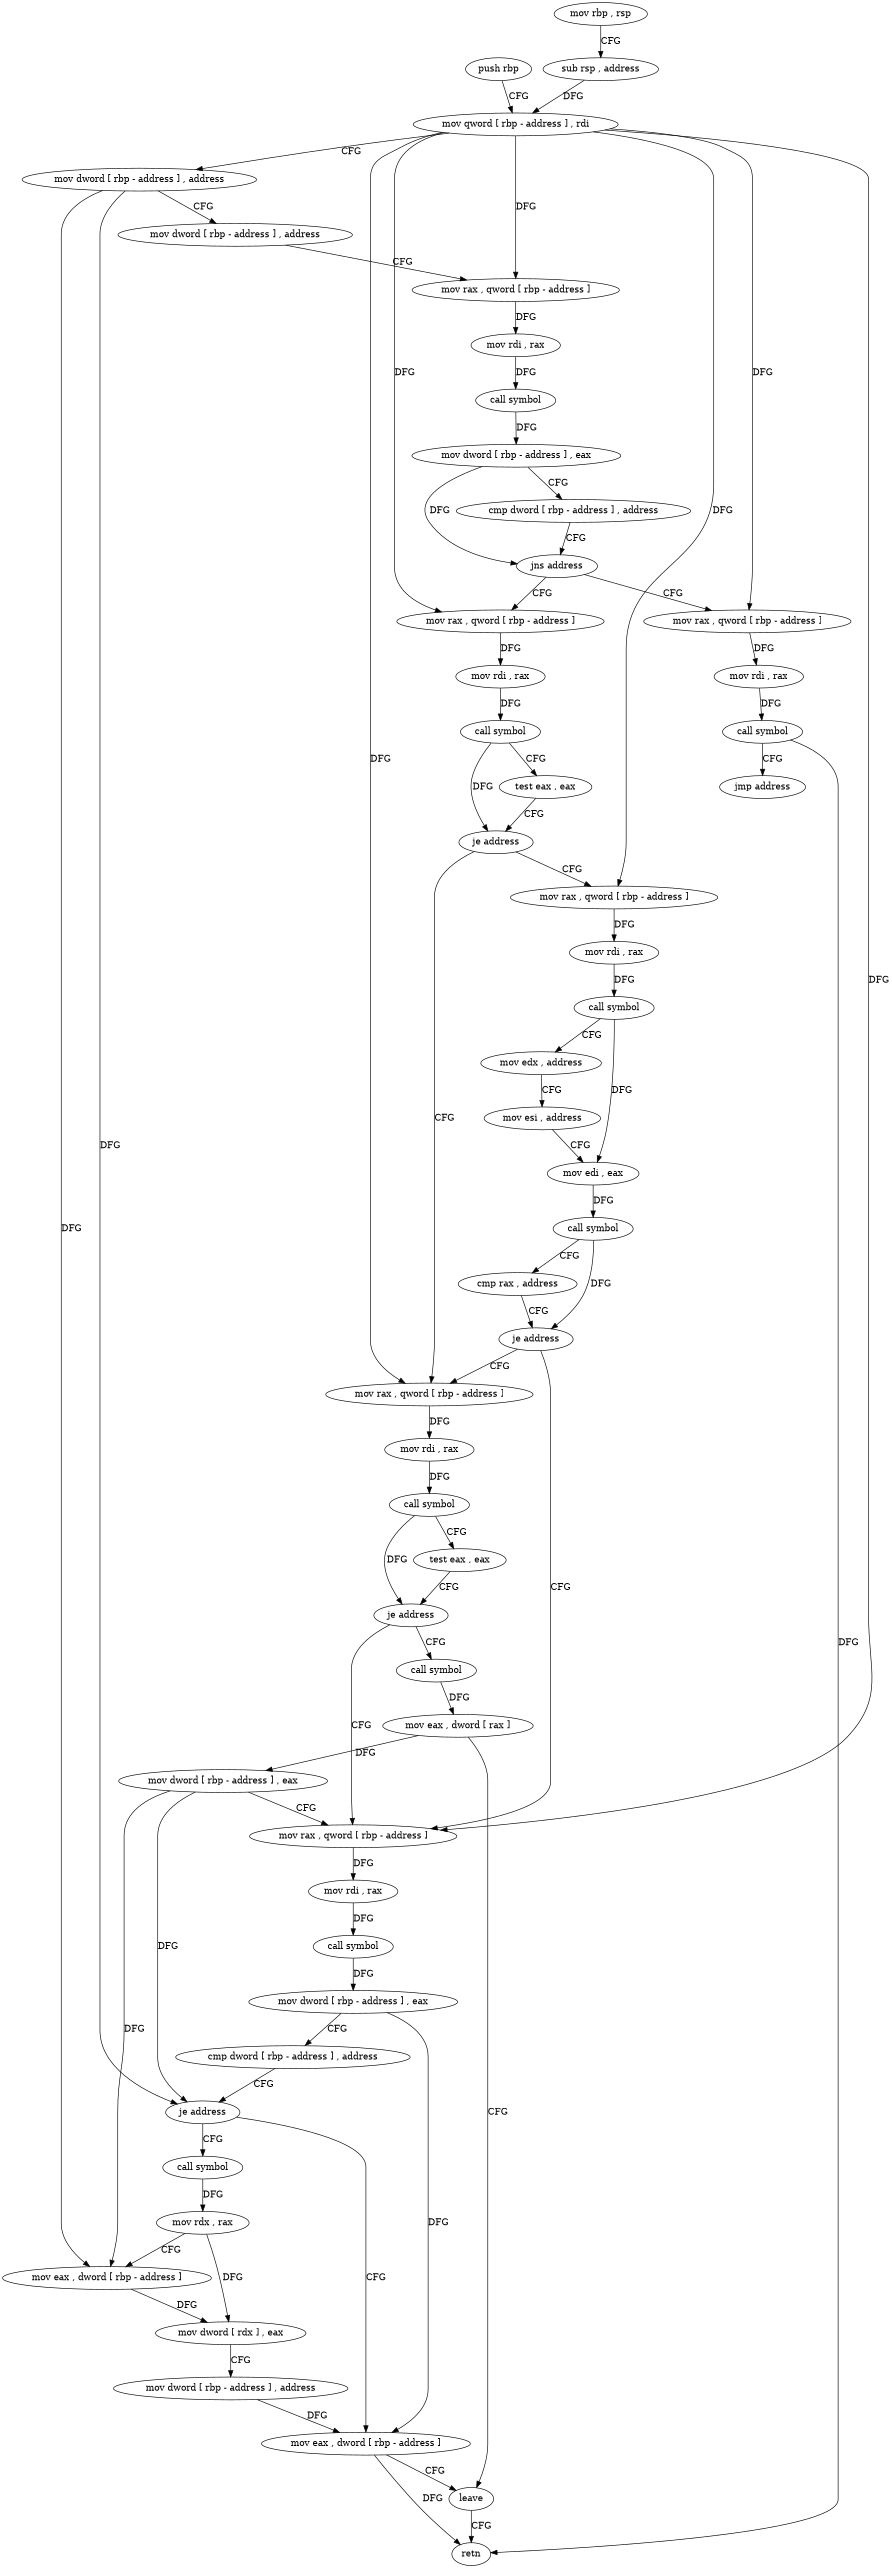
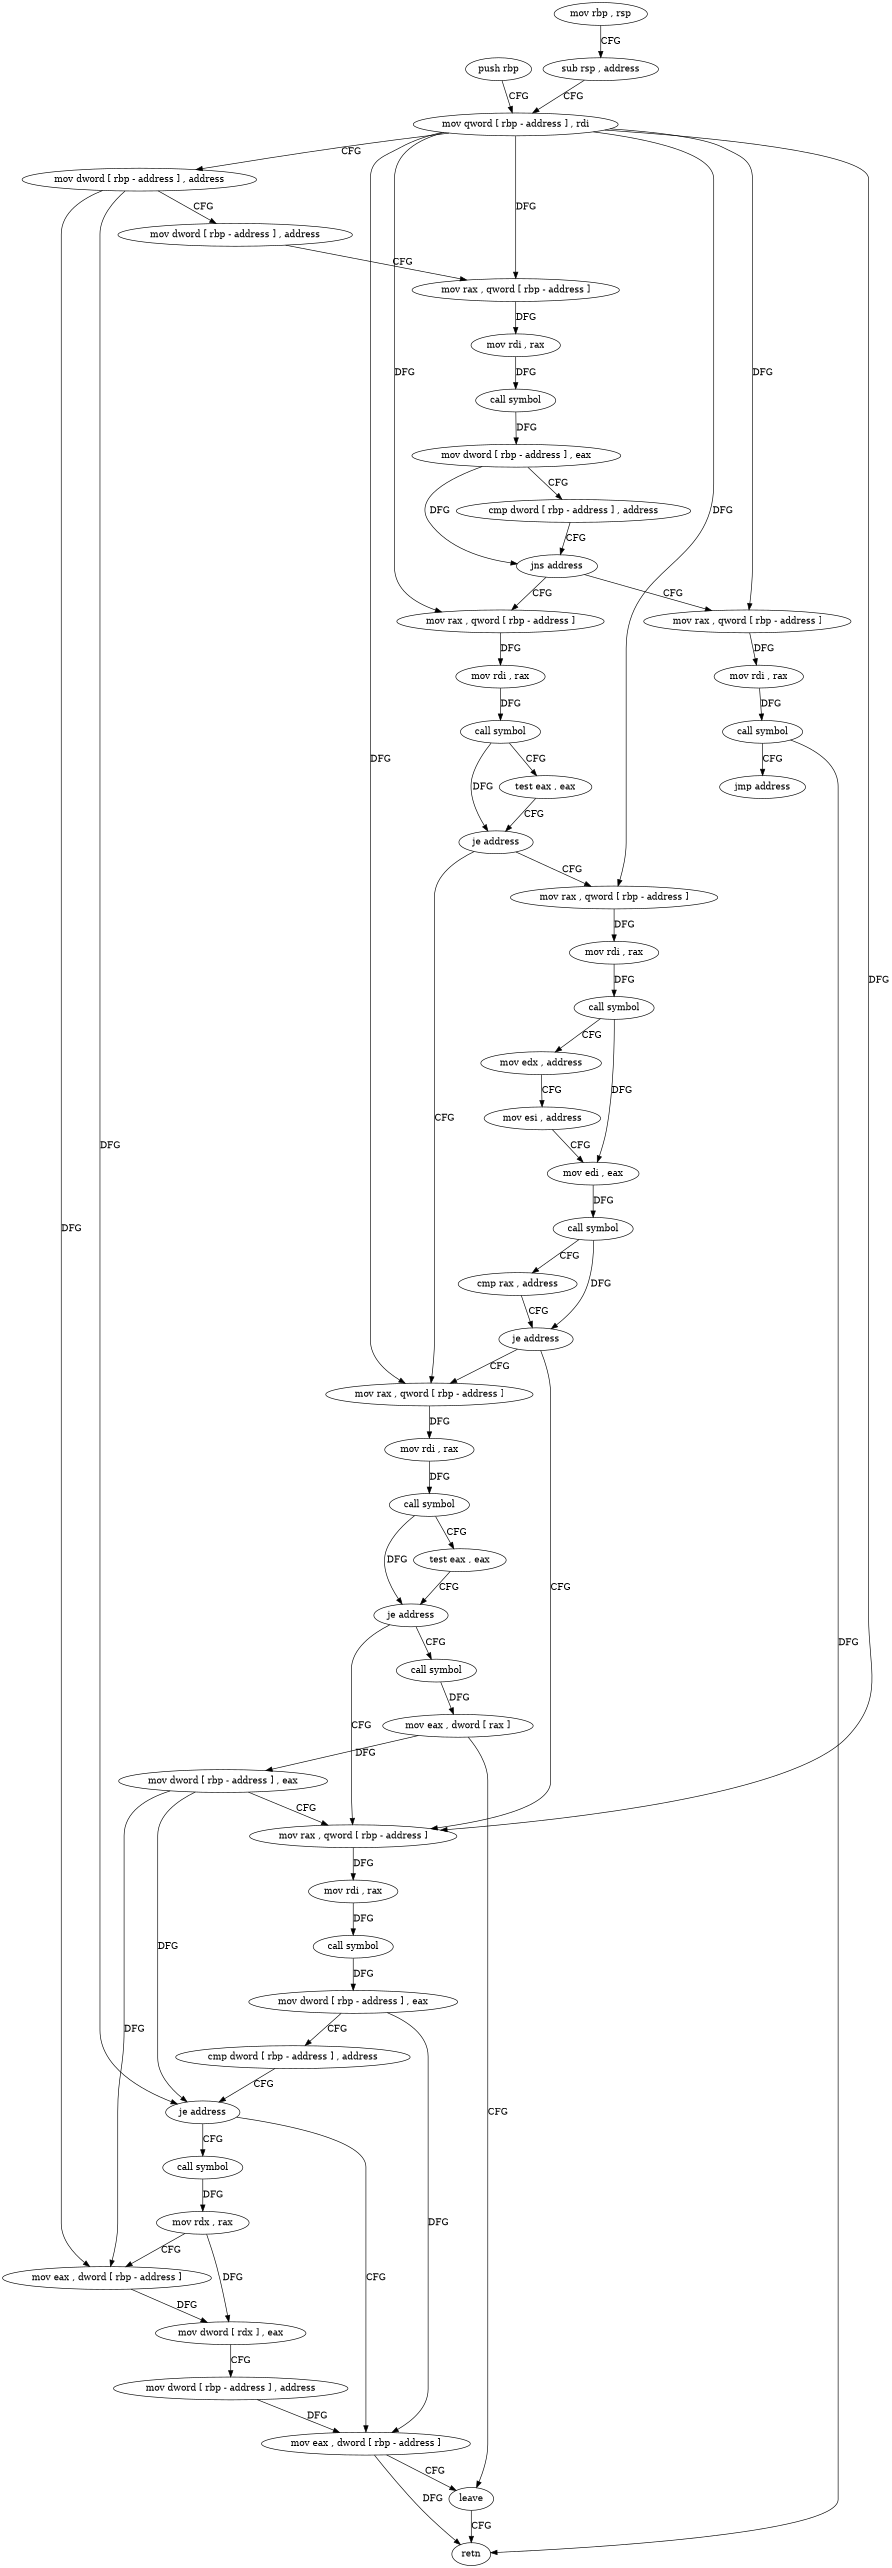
edge "sub rsp , address" -> "mov qword [ rbp - address ] , rdi": label "DFG" -> "CFG"
